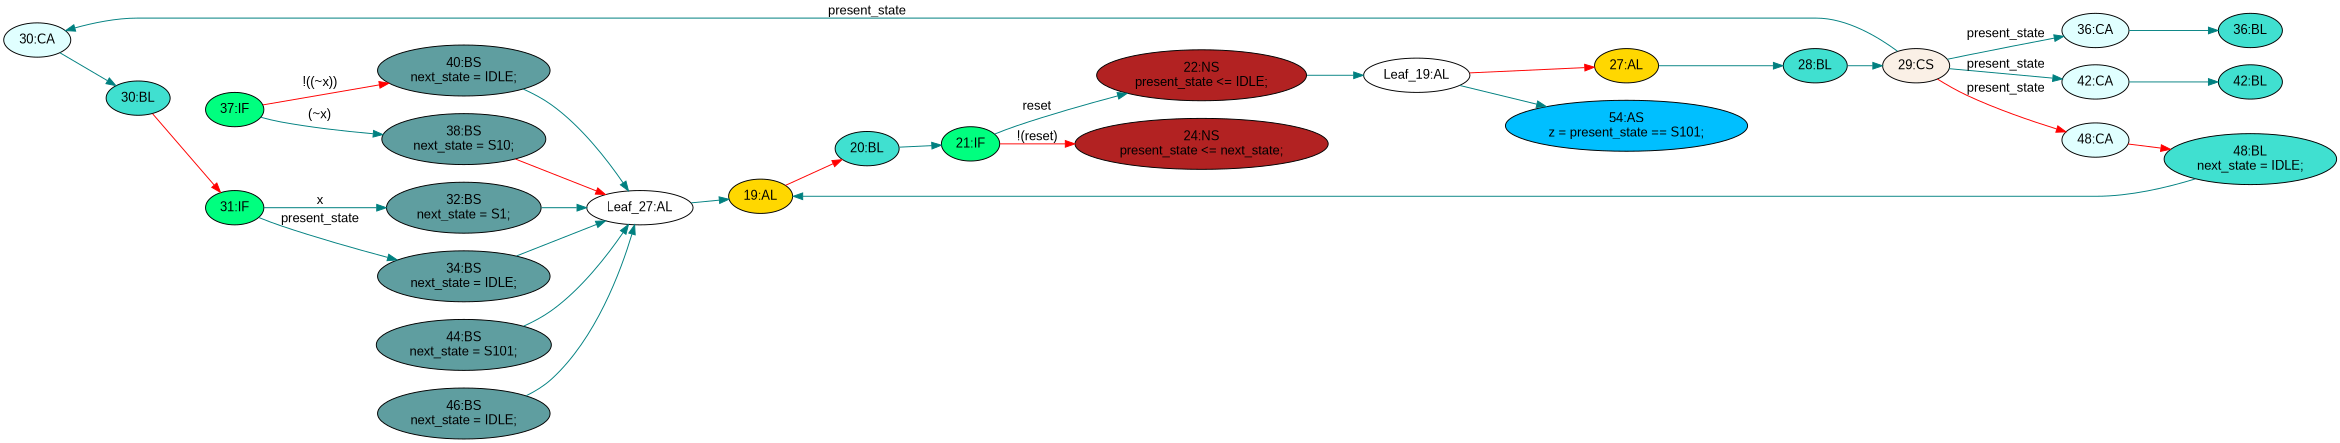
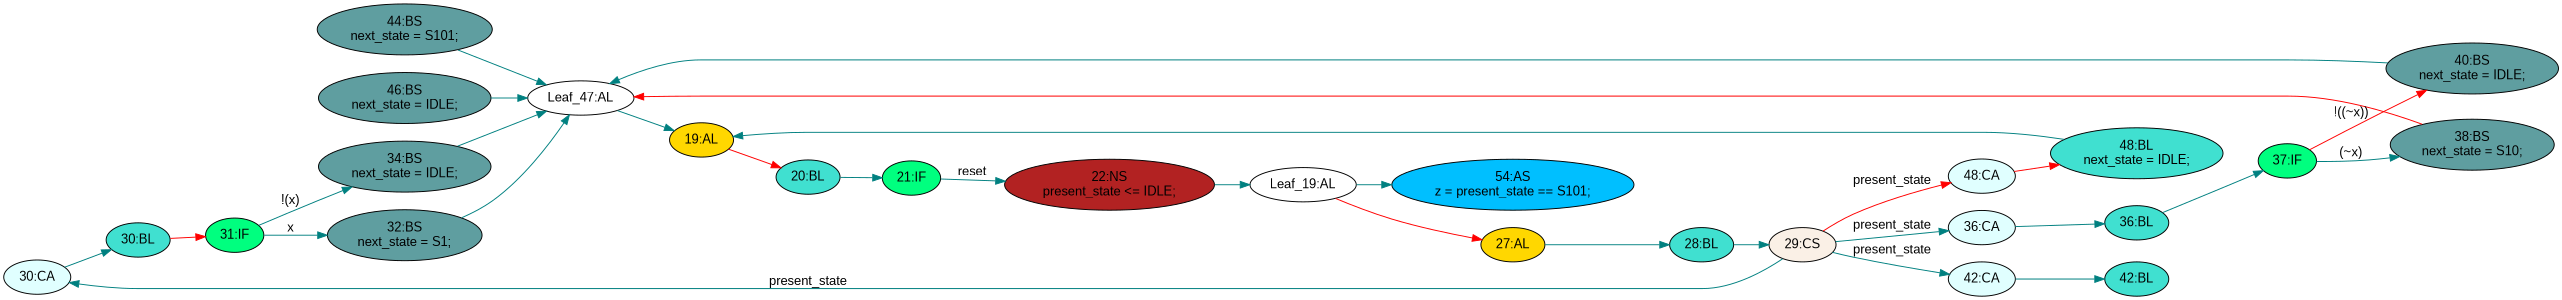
node "24:NS present_state <= next_state;": removed
edge "36:BL" -> "37:IF": added
node "Leaf_27:AL": label "Leaf_27:AL" -> "Leaf_47:AL"
edge "31:IF" -> "34:BS next_state = IDLE;": label "present_state" -> "!(x)"
